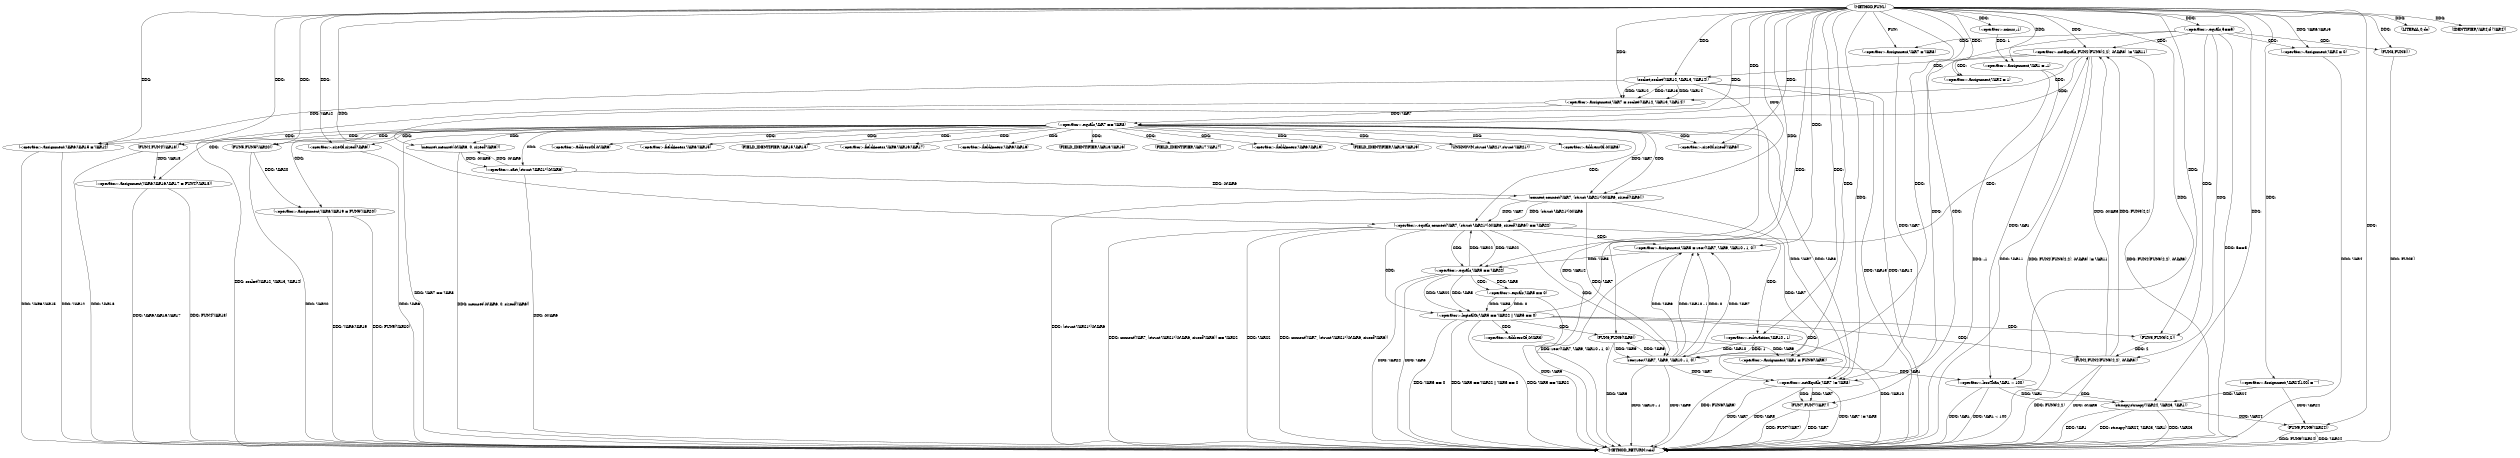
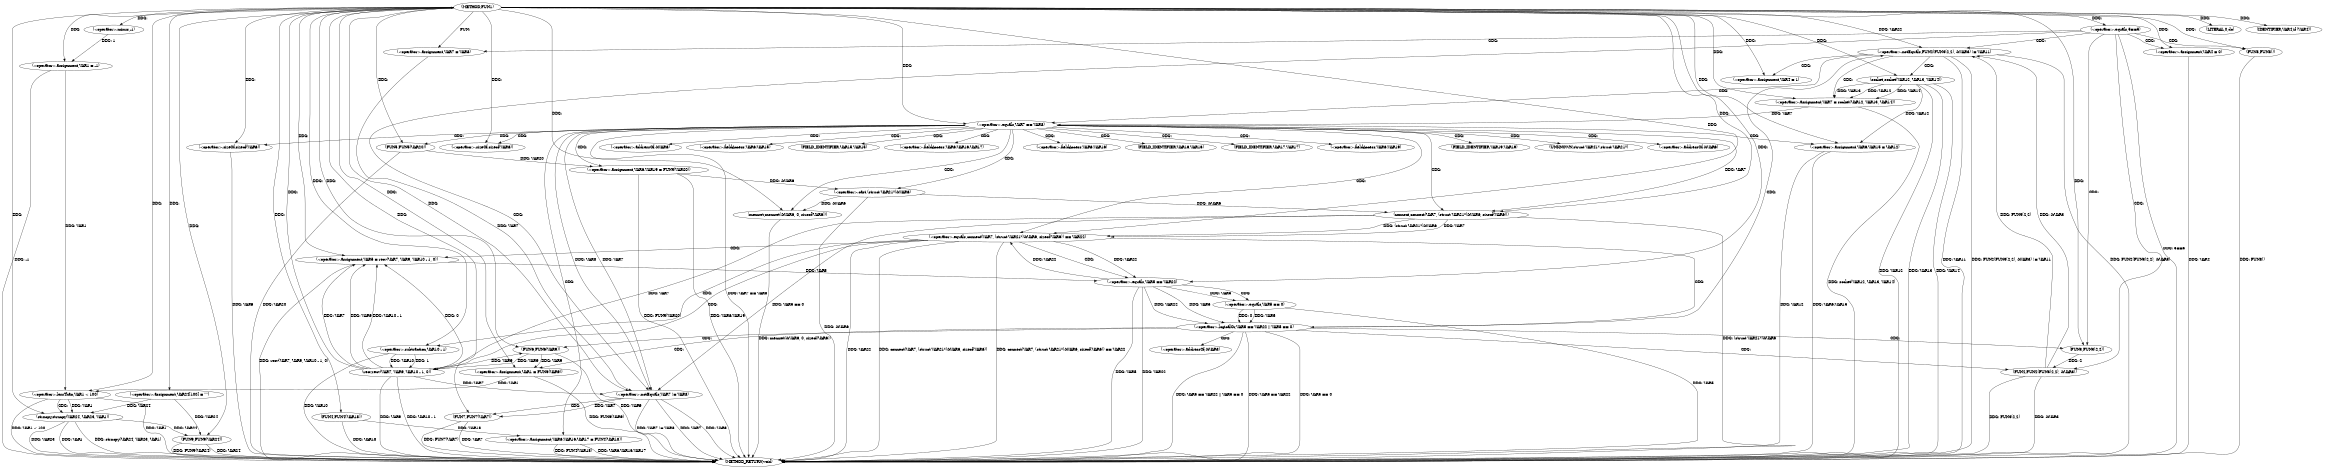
edge "(METHOD,FUN1)" -> "(<operator>.notEquals,FUN2(FUN3(2,2), &VAR3) != VAR11)": label "DDG: " -> "DDG: VAR22"
edge "(METHOD,FUN1)" -> "(<operator>.assignment,VAR4 = 0)": label "DDG: VAR6.VAR15" -> "DDG: "
edge "(<operator>.equals,VAR7 == VAR8)" -> "(FUN4,FUN4(VAR18))": removed, label "CDG:"
node "(UNKNOWN,struct VAR21*,struct VAR21*)": label "(UNKNOWN,struct VAR21*,struct VAR21*)" -> "(UNKNOWN,struct VAR41*,struct VAR21*)"
edge "(memset,memset(&VAR6, 0, sizeof(VAR6)))" -> "(<operator>.cast,(struct VAR21*)&VAR6)": now "(<operator>.assignment,VAR6.VAR19 = FUN5(VAR20))" -> "(<operator>.cast,(struct VAR21*)&VAR6)"
edge "(METHOD,FUN1)" -> "(recv,recv(VAR7, VAR9, VAR10 - 1, 0))": reversed
edge "(connect,connect(VAR7, (struct VAR21*)&VAR6, sizeof(VAR6)))" -> "(<operator>.notEquals,VAR7 != VAR8)": label "DDG: VAR7" -> "DDG: VAR5 == 0"
